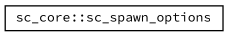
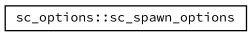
node "sc_core::sc_spawn_options": label "sc_core::sc_spawn_options" -> "sc_options::sc_spawn_options"
